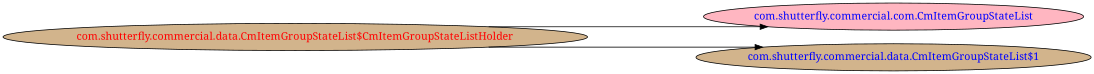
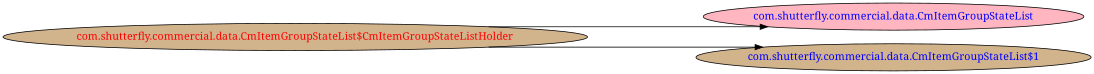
node "com.shutterfly.commercial.com.CmItemGroupStateList": label "com.shutterfly.commercial.com.CmItemGroupStateList" -> "com.shutterfly.commercial.data.CmItemGroupStateList"
